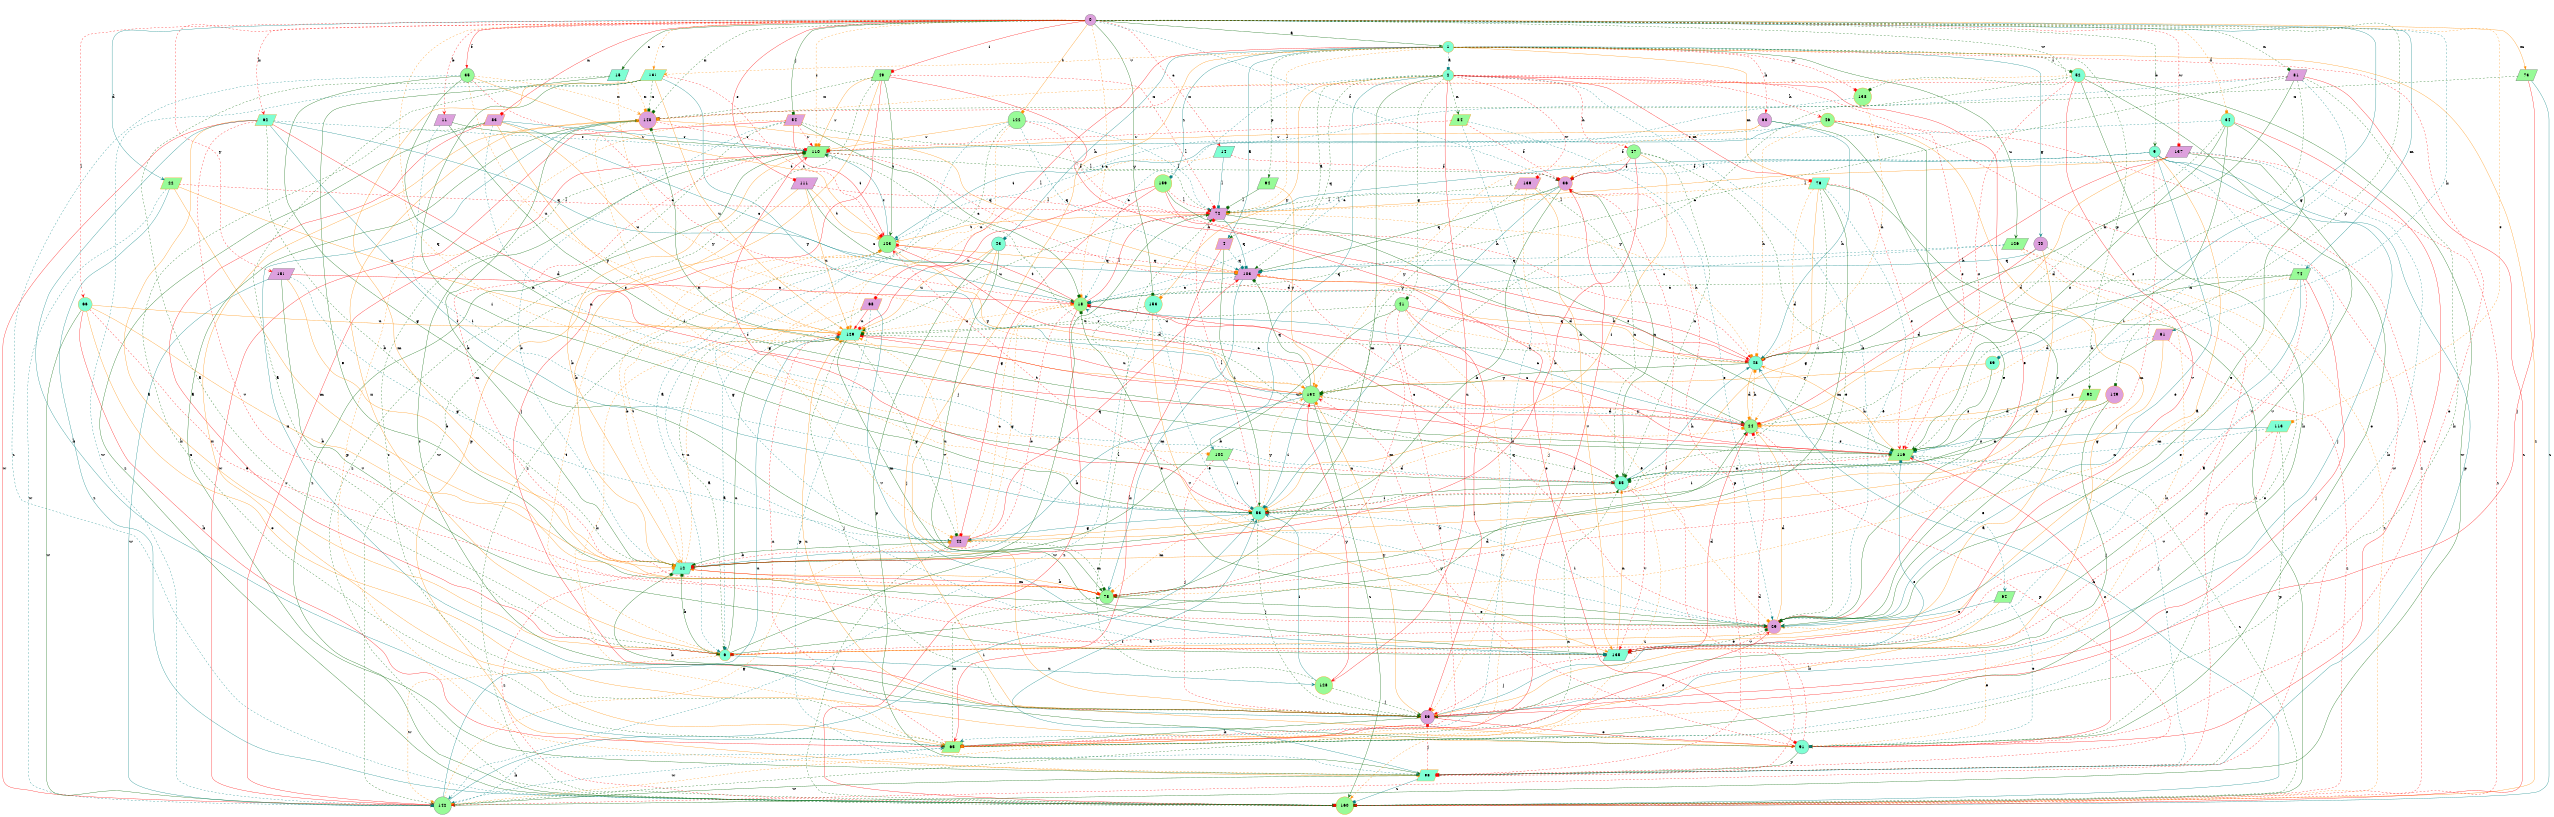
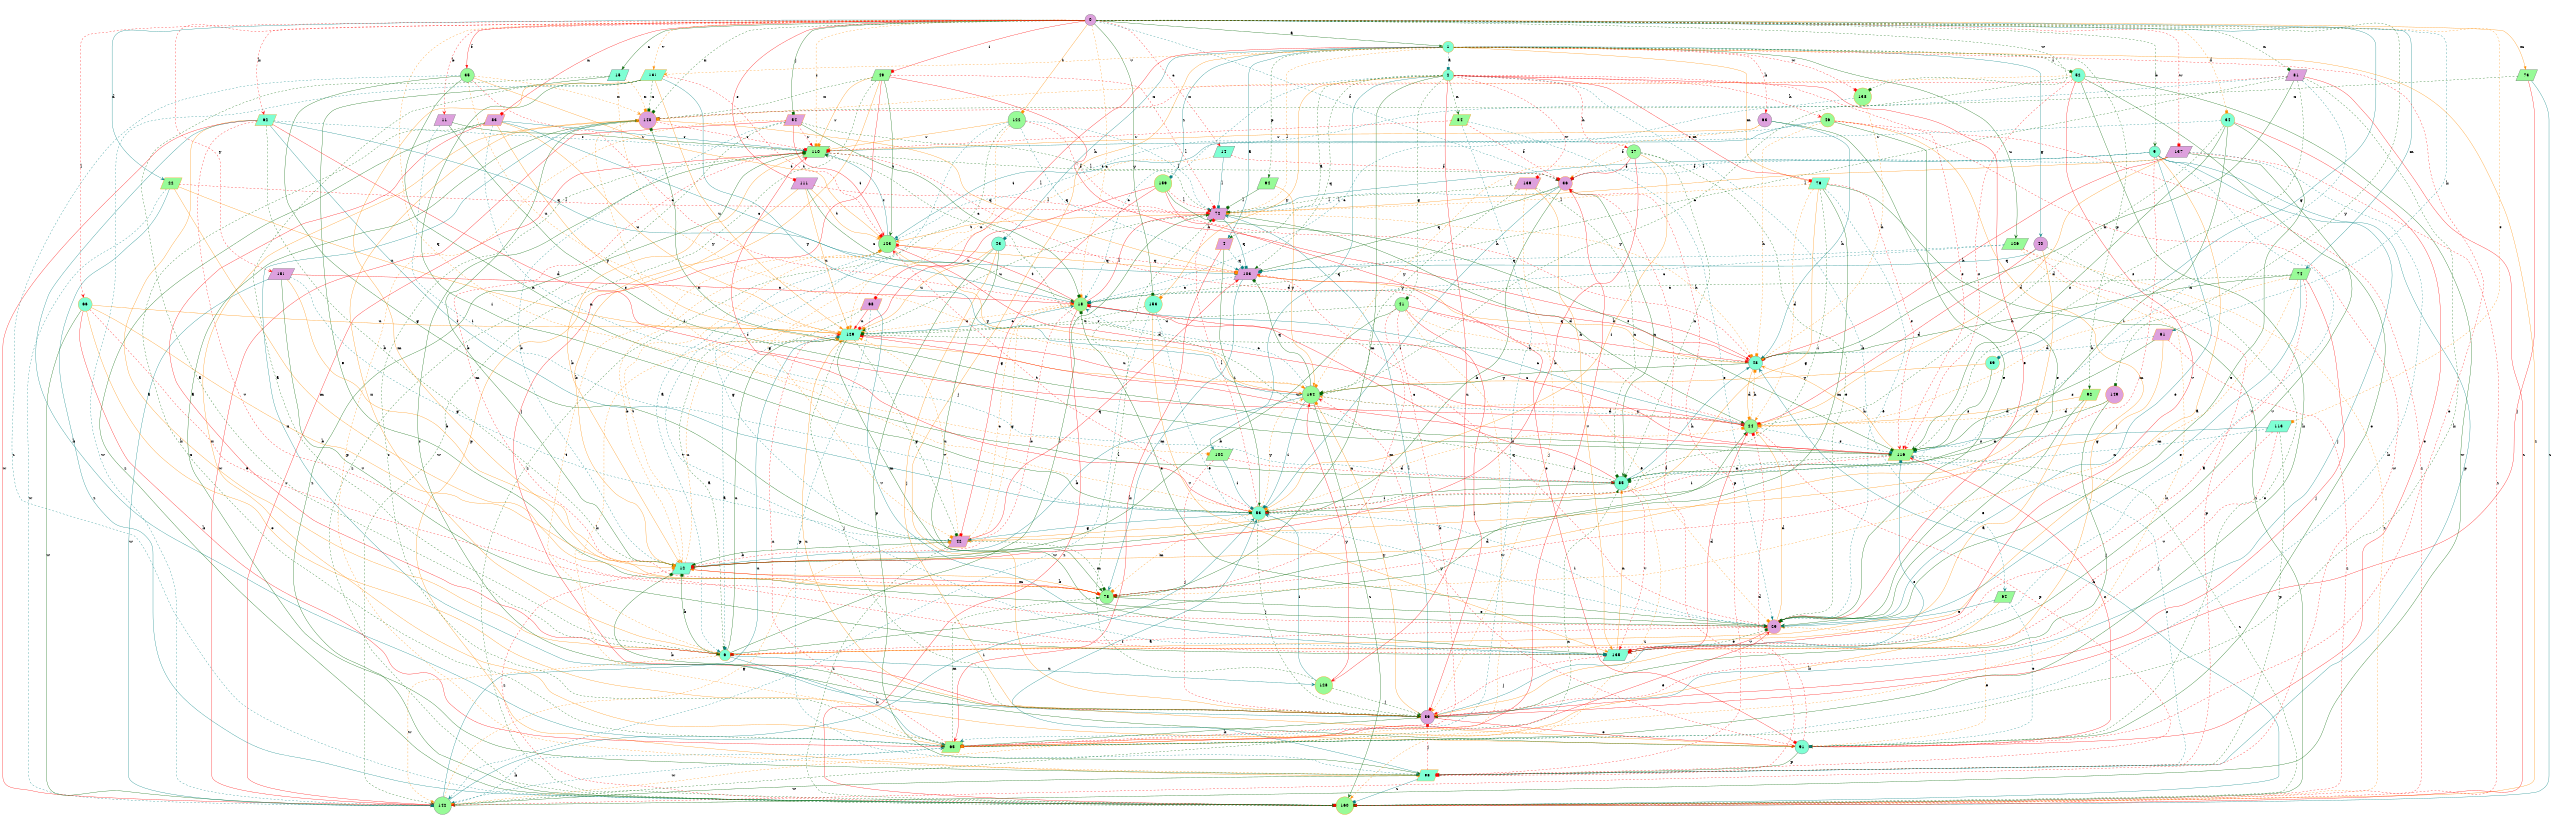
edge "129" -> "18": added, label "c"
edge "59" -> "72": added, label "l"
node "113": color darkorange -> gray40
edge "29" -> "135": style dashed -> solid
edge "6" -> "65": added, label "k"
